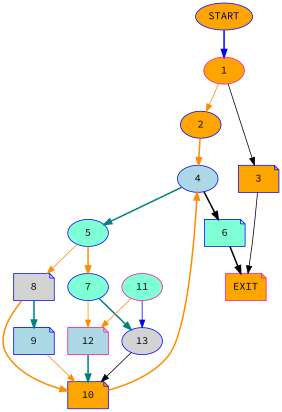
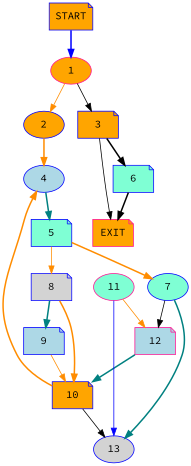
node "START": shape ellipse -> note
edge "4" -> "6": now "3" -> "6"
node "5": shape ellipse -> note
edge "7" -> "12": color darkorange -> black
edge "13" -> "10": reversed
